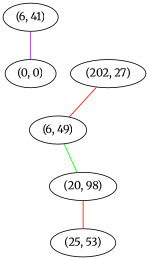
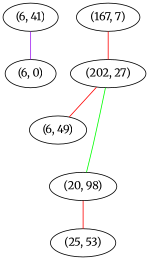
node "(167, 7)": added
node "(0, 0)": label "(0, 0)" -> "(6, 0)"
edge "(6, 49)" -- "(20, 98)": now "(202, 27)" -- "(20, 98)"
